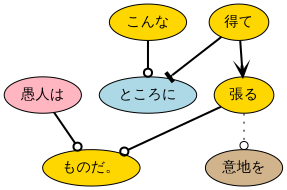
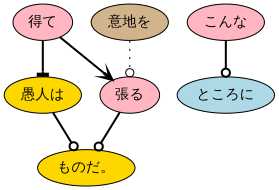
node "こんな": fillcolor gold -> lightpink
node "得て": fillcolor gold -> lightpink
edge "得て" -> "ところに": now "得て" -> "愚人は"
node "愚人は": fillcolor lightpink -> gold
node "張る": fillcolor gold -> lightpink
edge "張る" -> "意地を": reversed
